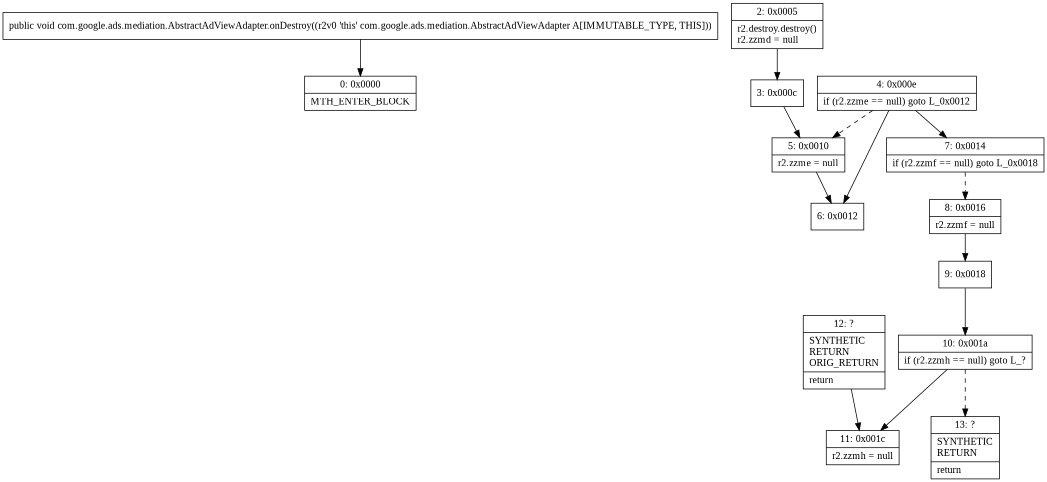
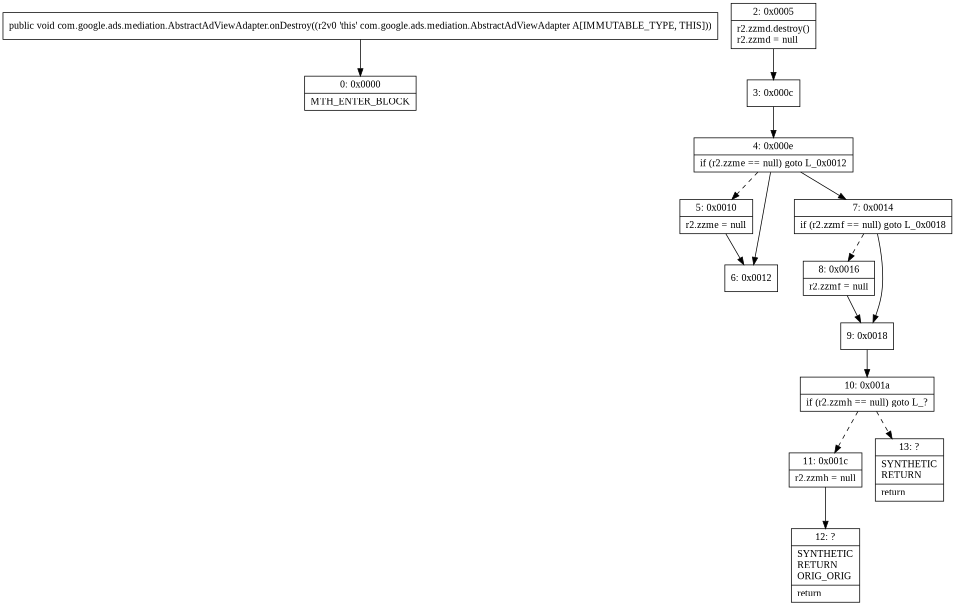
node "2: 0x0005": text "r2.destroy.destroy()" -> "r2.zzmd.destroy()"
edge "3: 0x000c" -> "5: 0x0010": now "3: 0x000c" -> "4: 0x000e"
edge "7: 0x0014" -> "9: 0x0018": added
node "12: ?": text "ORIG_RETURN" -> "ORIG_ORIG"
edge "10: 0x001a" -> "11: 0x001c": style solid -> dashed
edge "12: ?" -> "11: 0x001c": reversed
